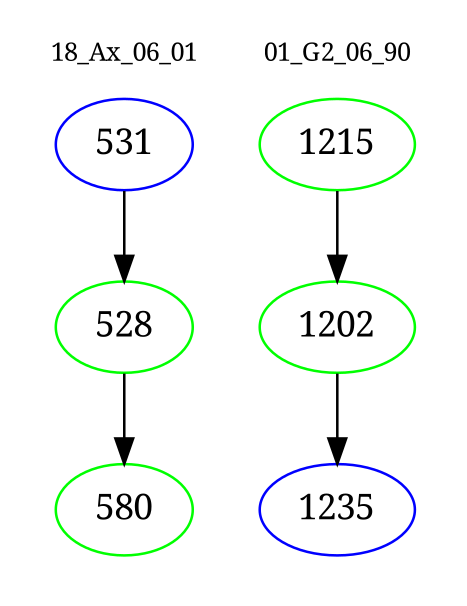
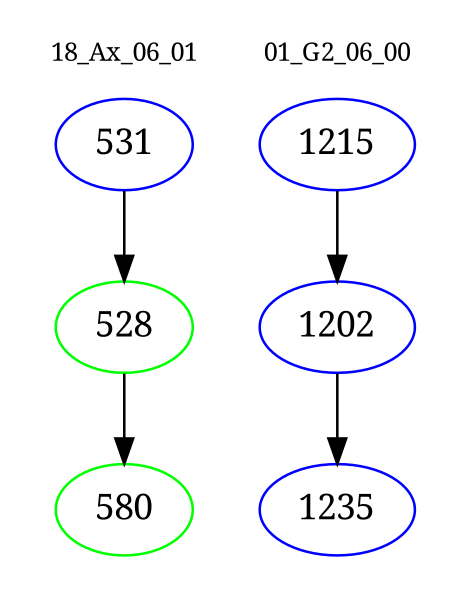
cluster "01_G2_06_90": label "01_G2_06_90" -> "01_G2_06_00"
node "1215": color green -> blue
node "1202": color green -> blue
